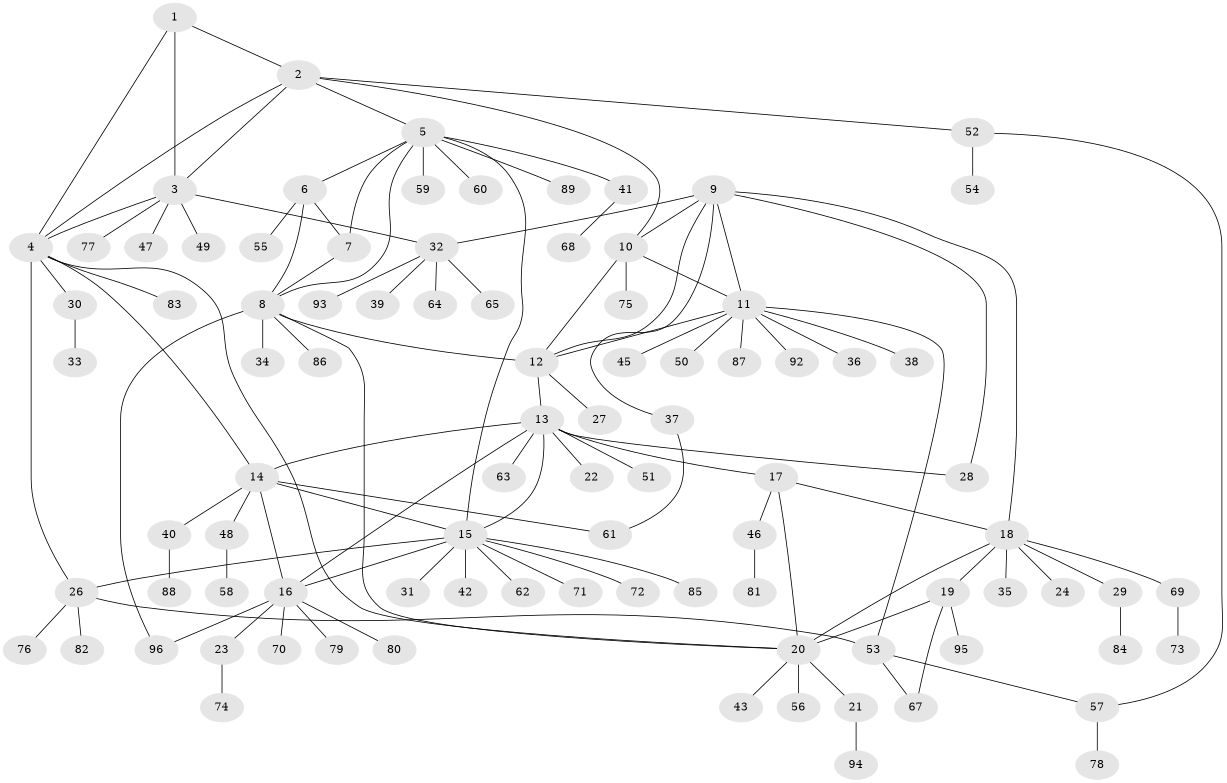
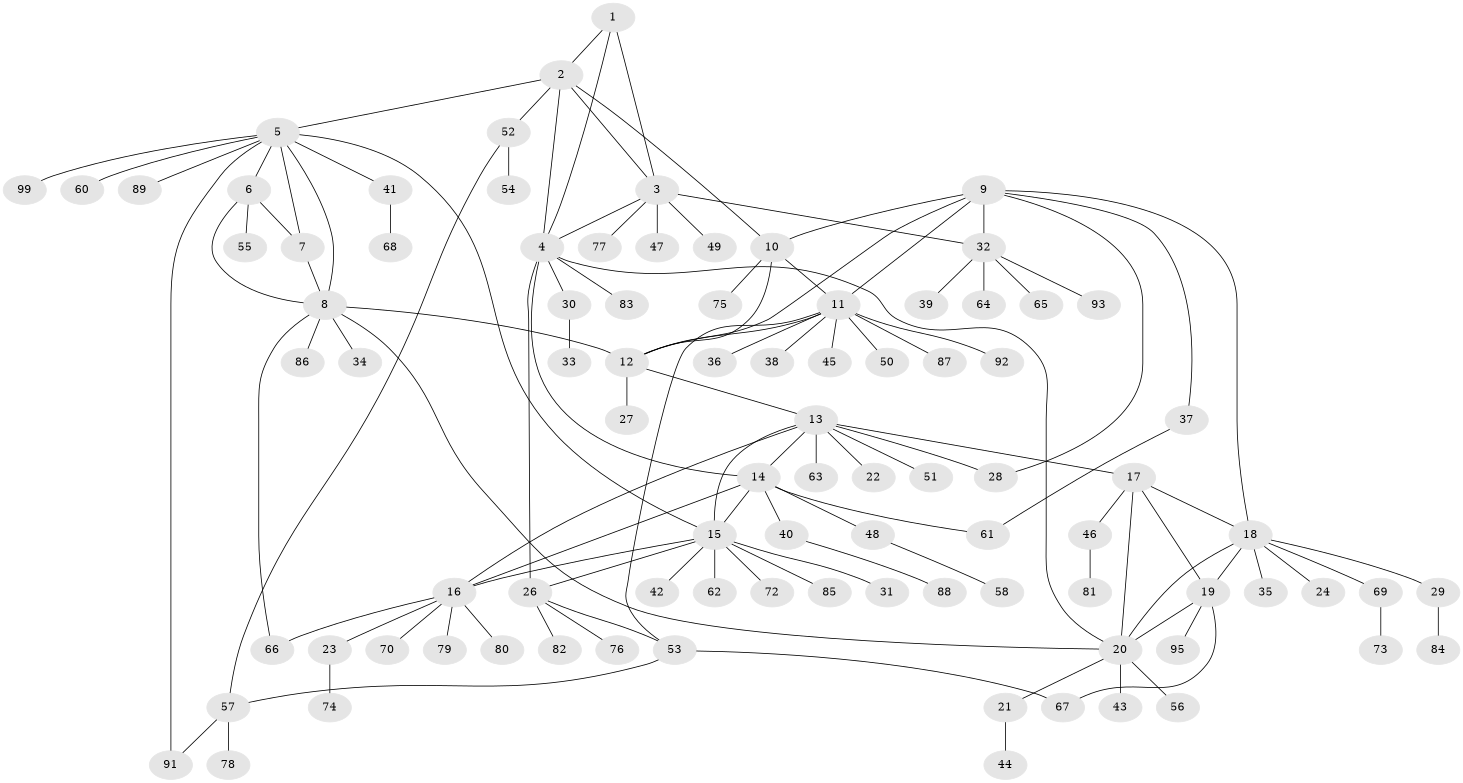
node "59": label "59" -> "99"
edge "17" -- "19": added
node "71": removed
node "96": label "96" -> "66"
node "91": added
node "94": label "94" -> "44"
